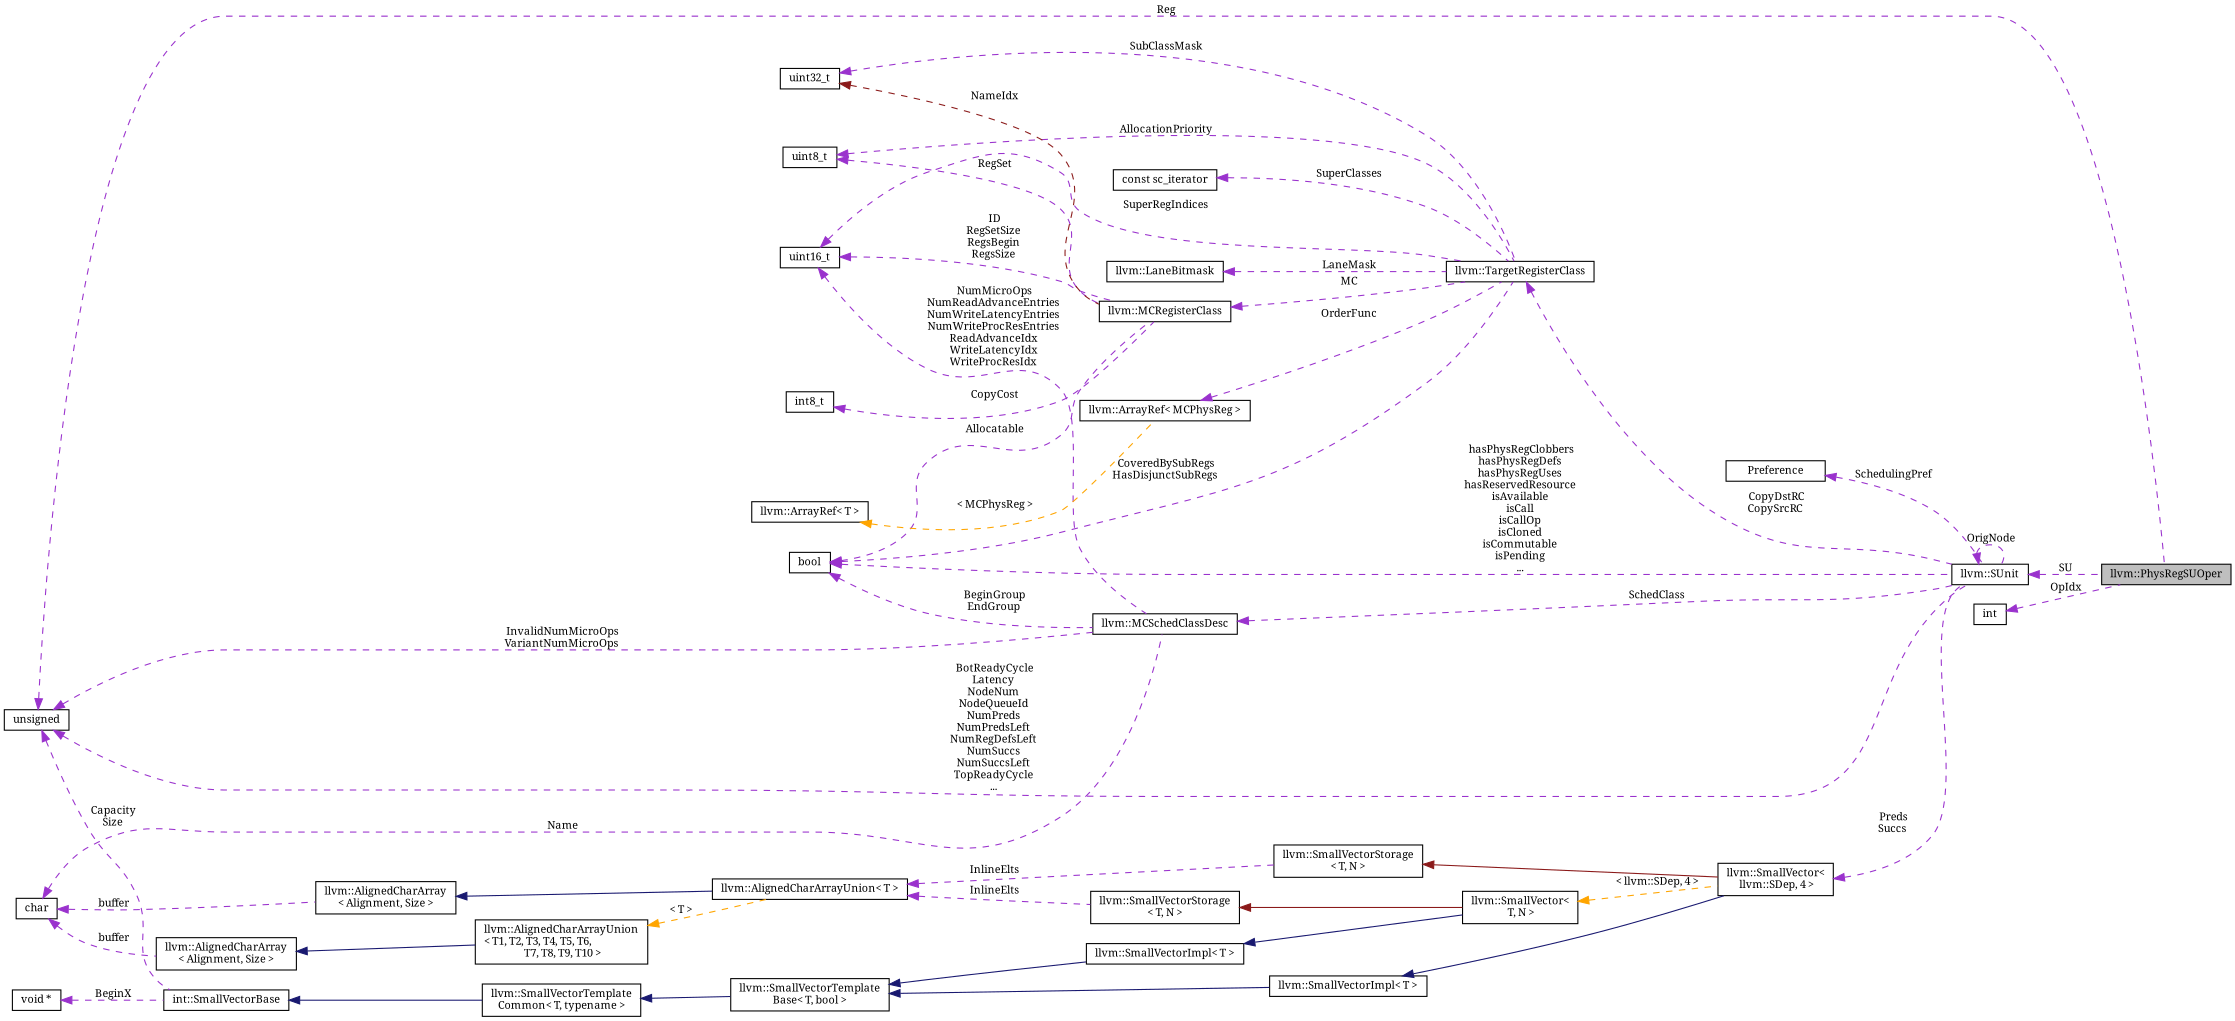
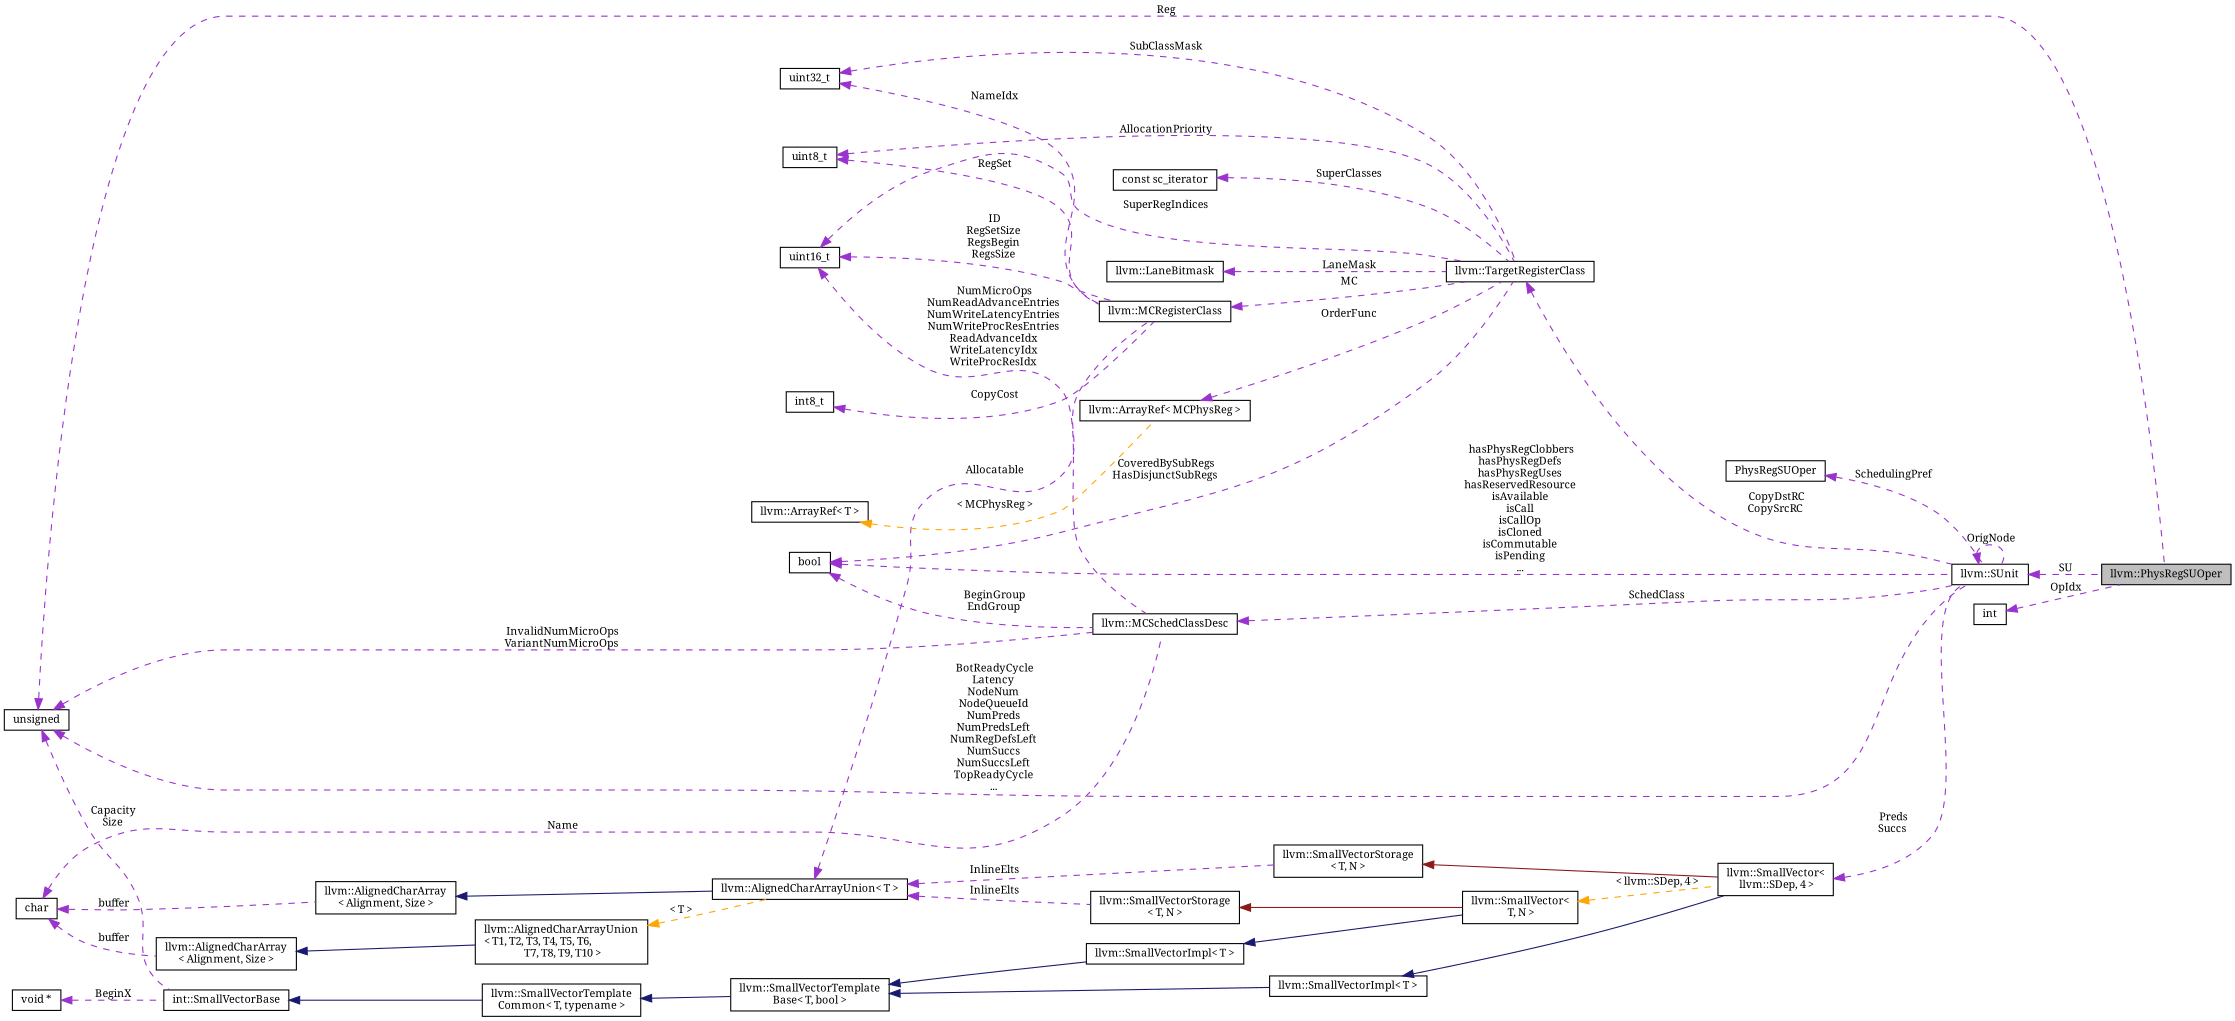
edge "llvm::MCRegisterClass" -> "uint32_t": color firebrick4 -> darkorchid3
edge "llvm::MCRegisterClass" -> "bool": now "llvm::MCRegisterClass" -> "llvm::AlignedCharArrayUnion< T >"
node "Preference": label "Preference" -> "PhysRegSUOper"
